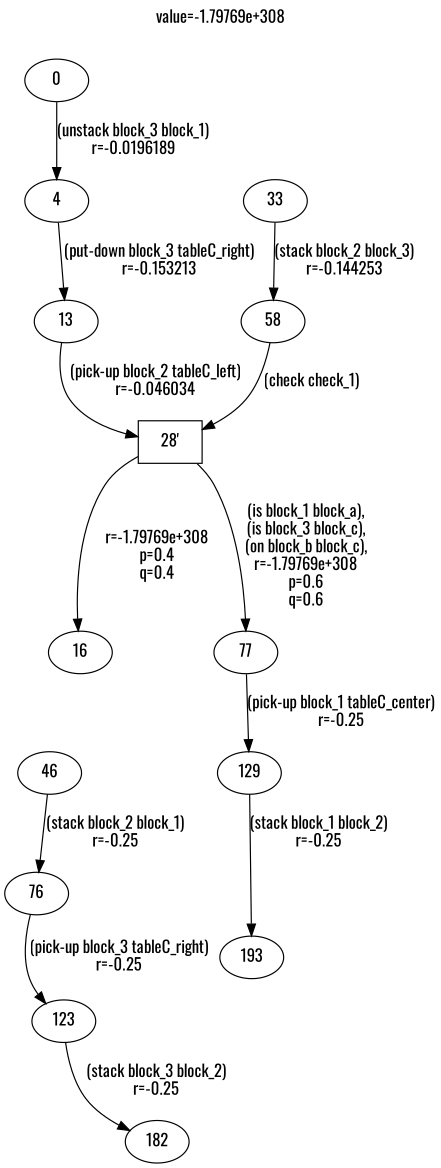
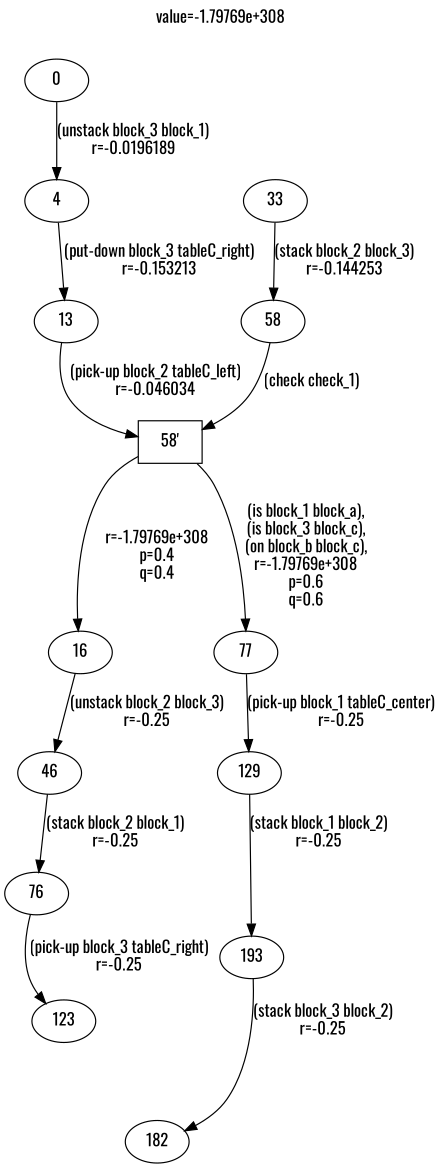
node "28'": label "28'" -> "58'"
edge "16" -> "46": added, label "(unstack block_2 block_3) r=-0.25"
edge "123" -> "182": now "193" -> "182"
